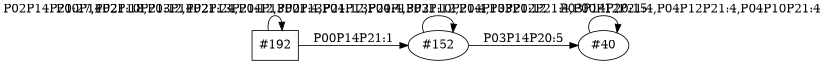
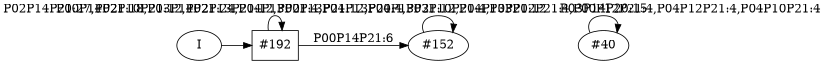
edge "#192" -> "#152": label "P00P14P21:1" -> "P00P14P21:6"
node "I": added
edge "#152" -> "#40": removed, label "P03P14P20:5"
